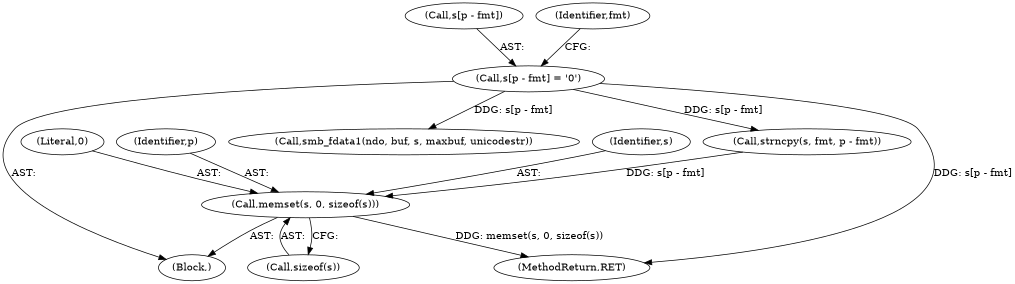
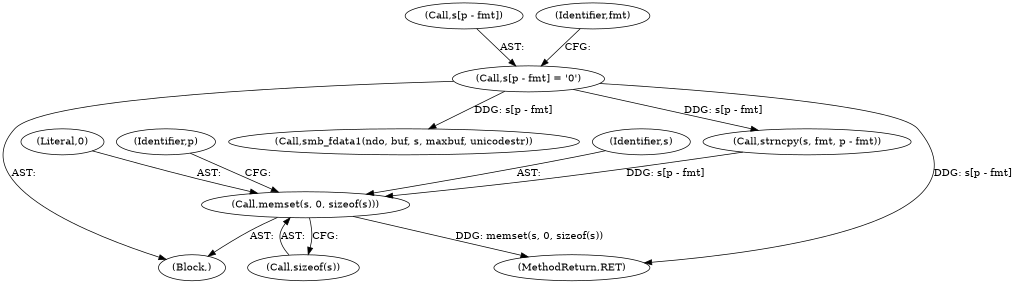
edge "(Identifier,p)" -> "(Call,memset(s, 0, sizeof(s)))": label "AST: " -> "CFG: "
